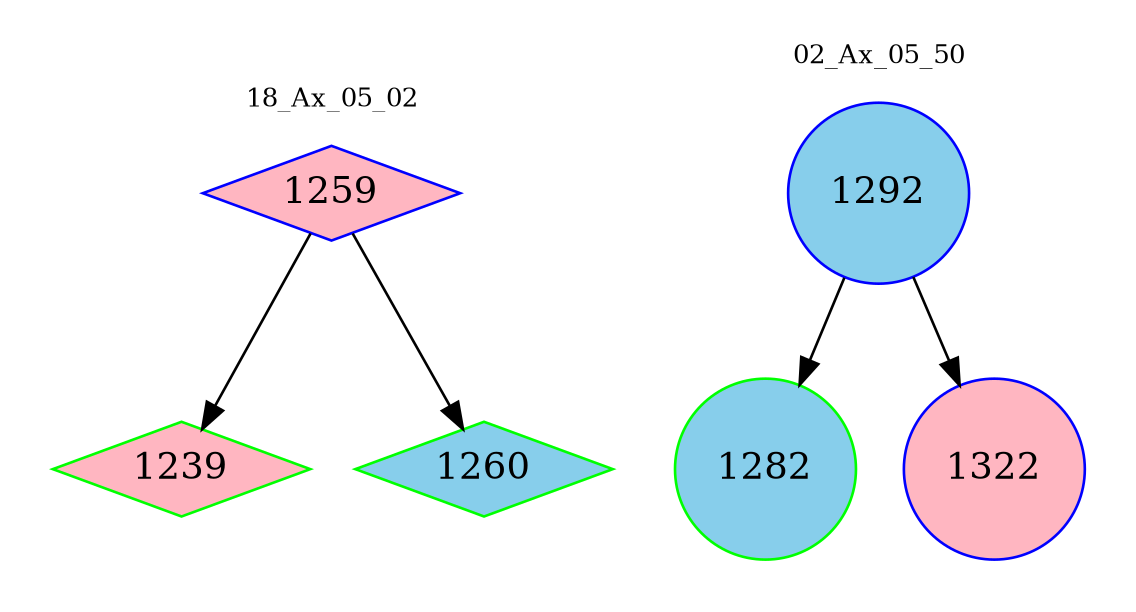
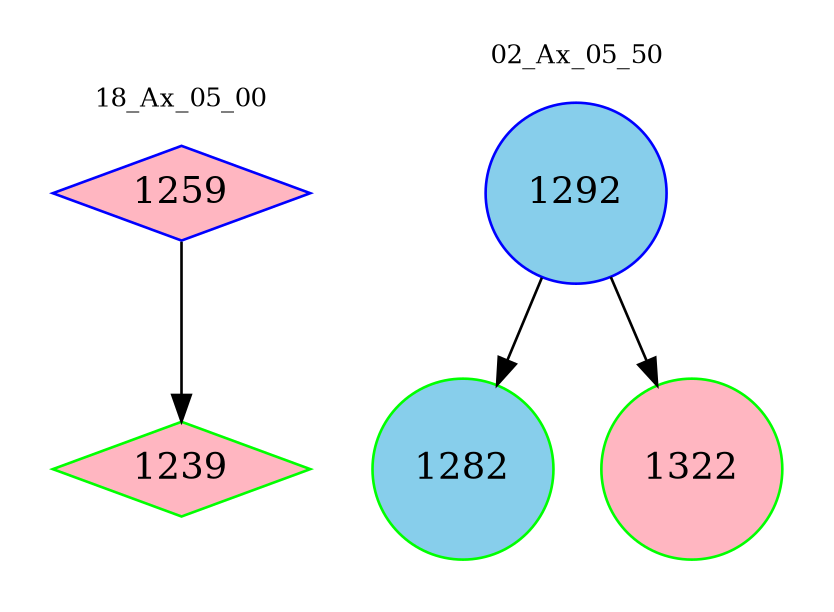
cluster "18_Ax_05_02": label "18_Ax_05_02" -> "18_Ax_05_00"
node "1260": removed
node "1322": color blue -> green
